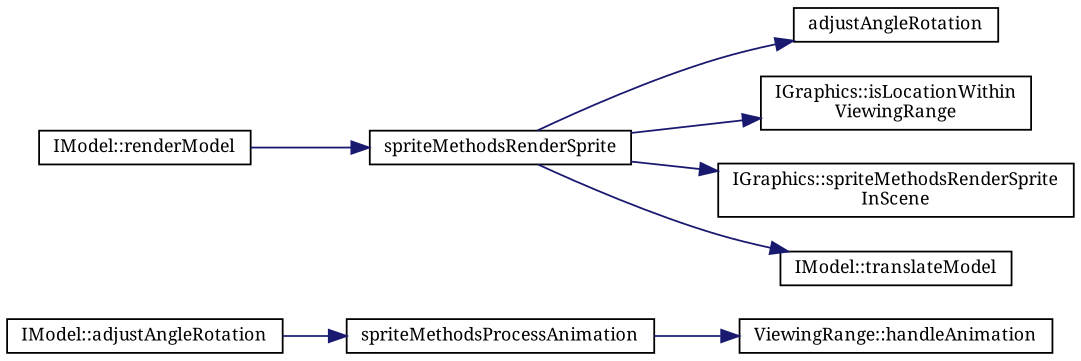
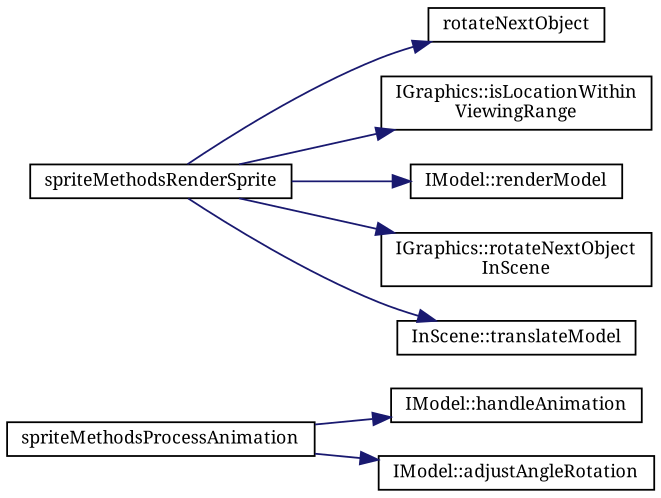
node "adjustAngleRotation": label "adjustAngleRotation" -> "rotateNextObject"
edge "IModel::renderModel" -> "spriteMethodsRenderSprite": reversed
node "IGraphics::spriteMethodsRenderSprite InScene": label "IGraphics::spriteMethodsRenderSprite InScene" -> "IGraphics::rotateNextObject InScene"
node "IModel::translateModel": label "IModel::translateModel" -> "InScene::translateModel"
edge "IModel::adjustAngleRotation" -> "spriteMethodsProcessAnimation": reversed
node "ViewingRange::handleAnimation": label "ViewingRange::handleAnimation" -> "IModel::handleAnimation"
